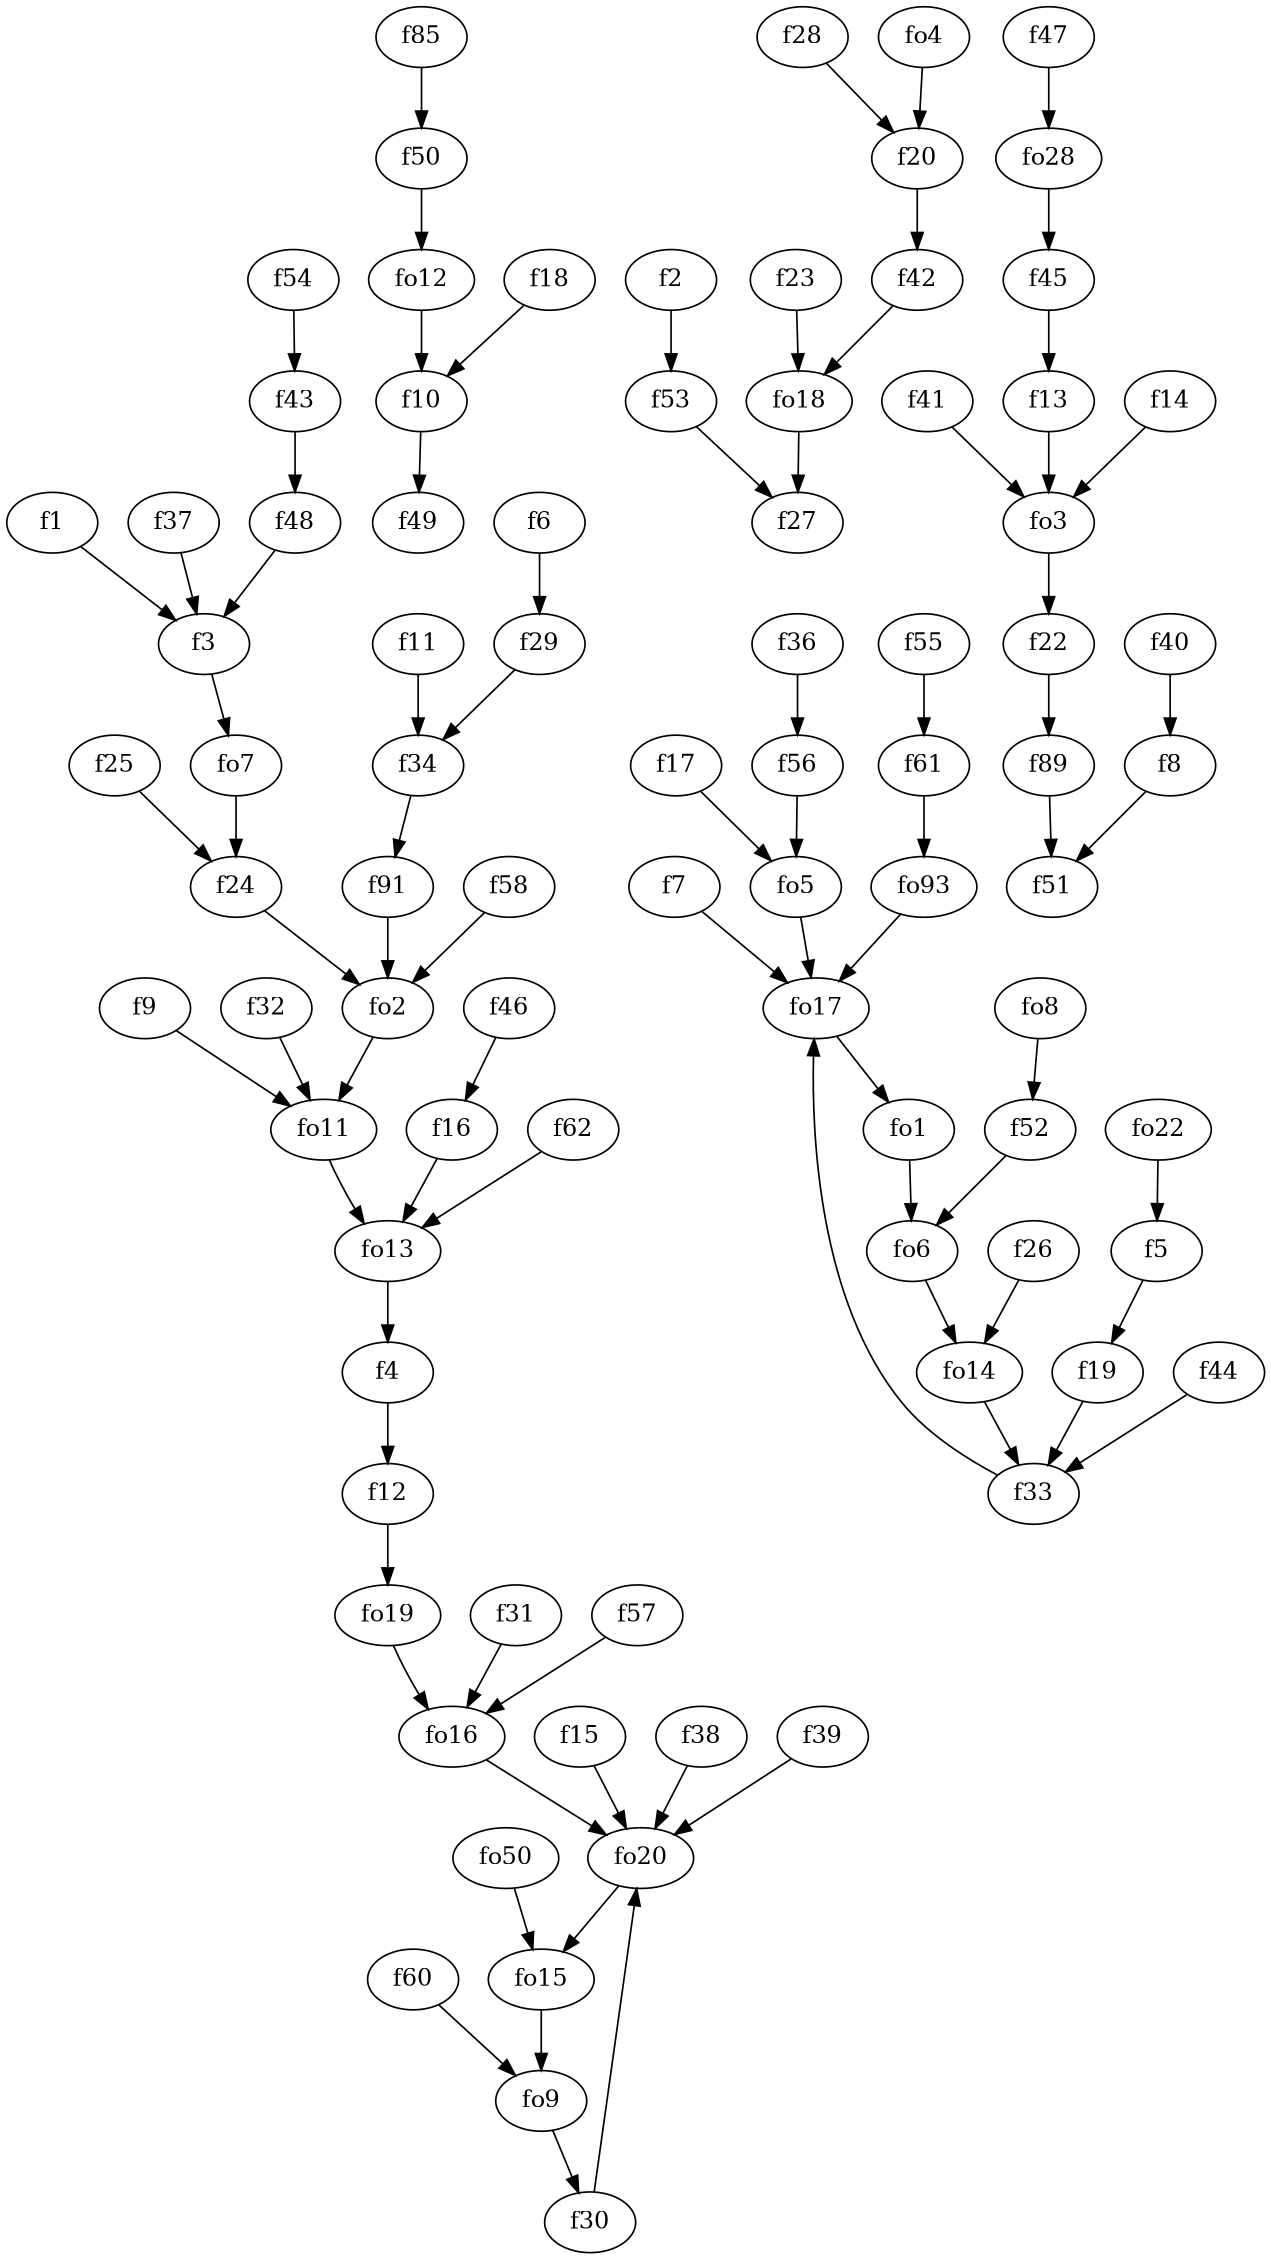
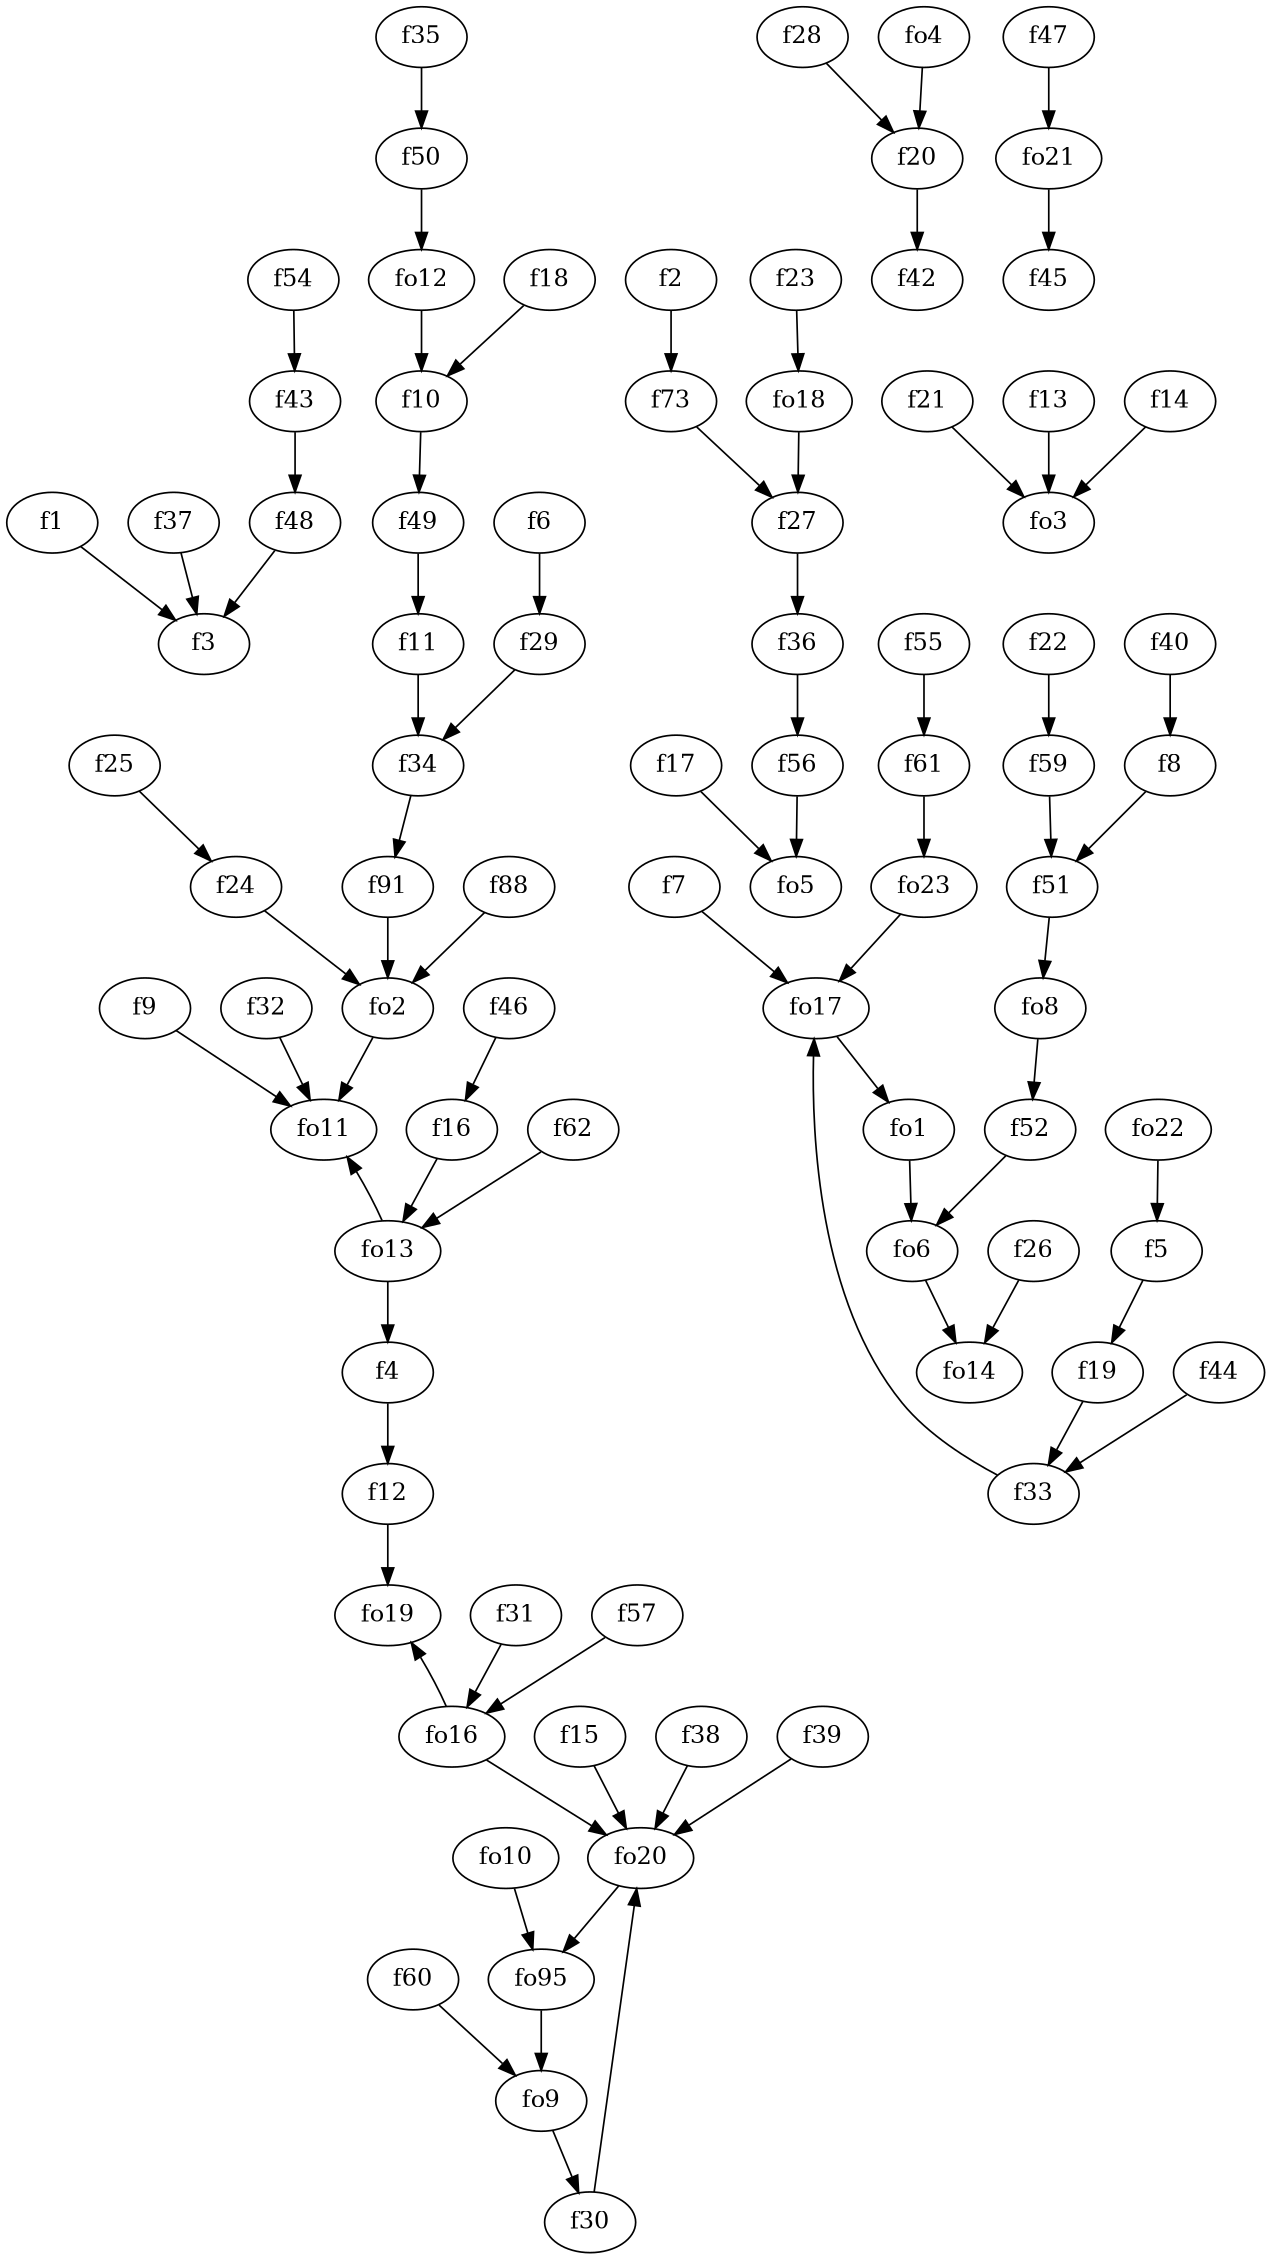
node "f85": label "f85" -> "f35"
node "fo28": label "fo28" -> "fo21"
edge "f45" -> "f13": removed
edge "f42" -> "fo18": removed
node "f53": label "f53" -> "f73"
node "f41": label "f41" -> "f21"
edge "f49" -> "f11": added
edge "f27" -> "f36": added
edge "fo3" -> "f22": removed
node "fo7": removed
node "f89": label "f89" -> "f59"
node "f58": label "f58" -> "f88"
node "fo93": label "fo93" -> "fo23"
edge "fo5" -> "fo17": removed
edge "f51" -> "fo8": added
edge "fo11" -> "fo13": reversed
edge "fo14" -> "f33": removed
edge "fo19" -> "fo16": reversed
node "fo50": label "fo50" -> "fo10"
node "fo15": label "fo15" -> "fo95"
